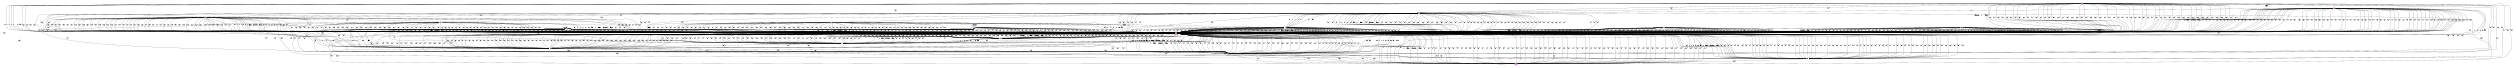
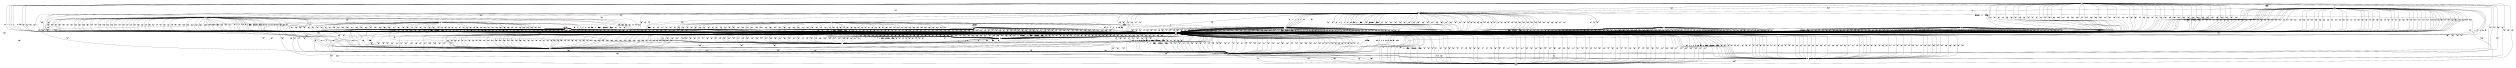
edge "L15" -> "L8": reversed
